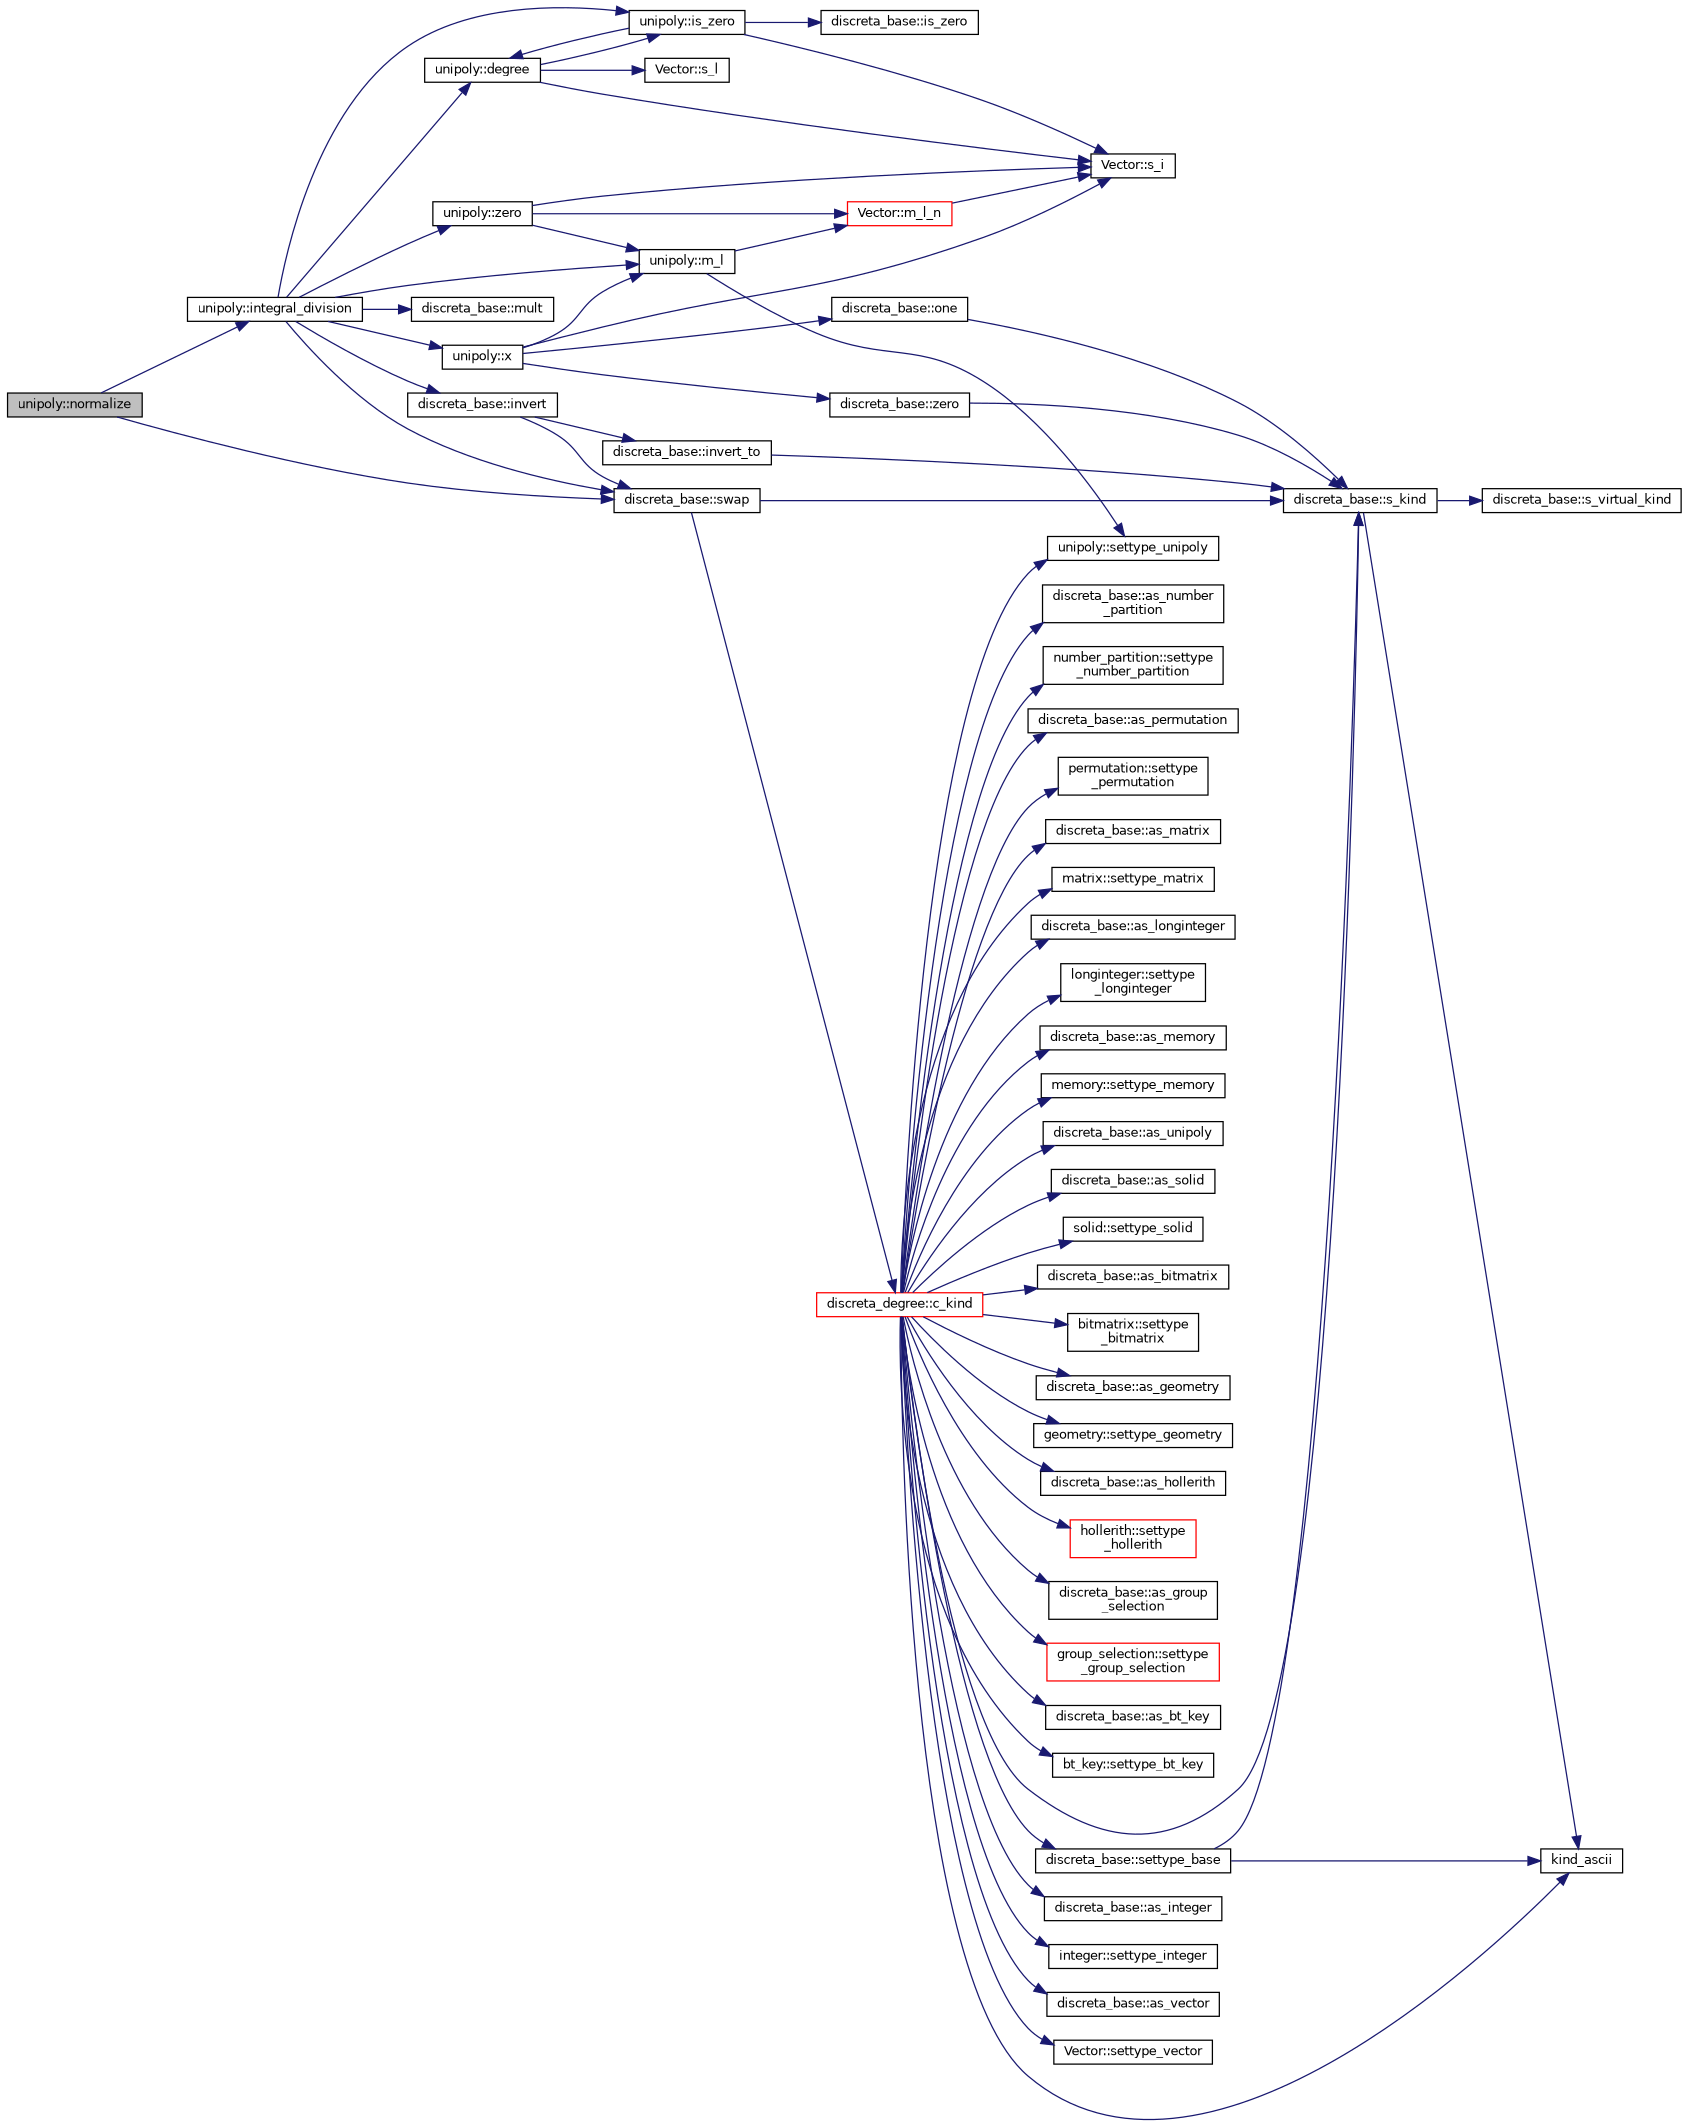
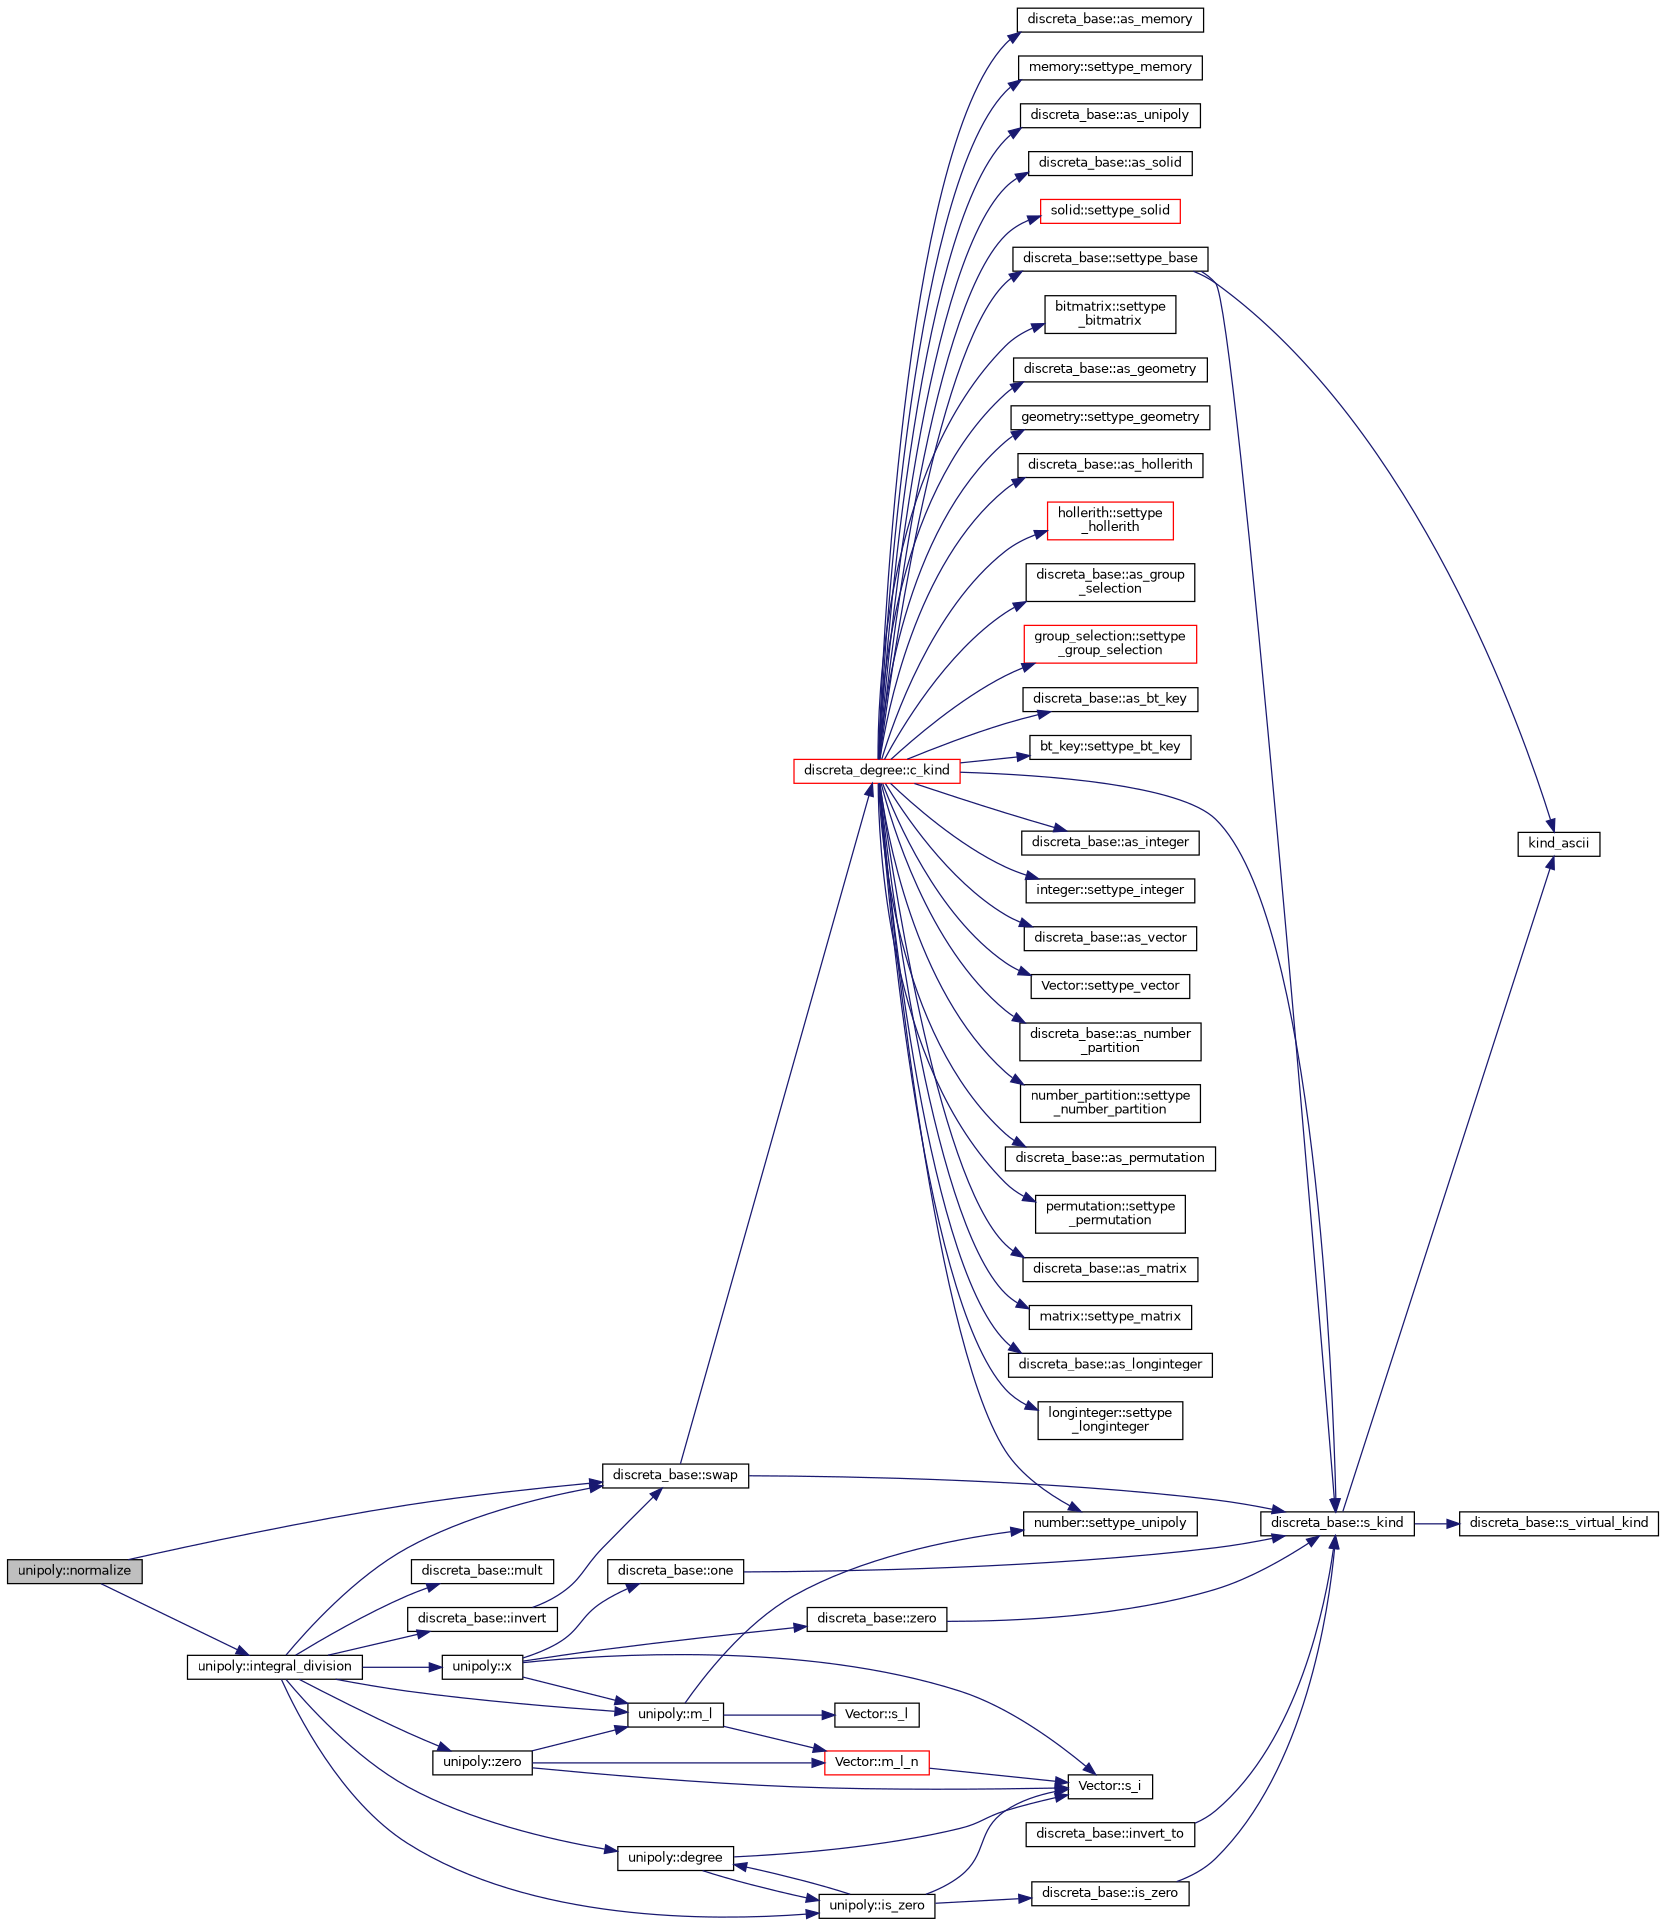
edge "unipoly::degree" -> "Vector::s_l": now "unipoly::m_l" -> "Vector::s_l"
edge "discreta_base::invert" -> "discreta_base::invert_to": removed
node "unipoly::settype_unipoly": label "unipoly::settype_unipoly" -> "number::settype_unipoly"
node "solid::settype_solid": color black -> red
node "discreta_base::as_bitmatrix": removed
edge "discreta_base::is_zero" -> "discreta_base::s_kind": added
edge "discreta_degree::c_kind" -> "kind_ascii": removed
